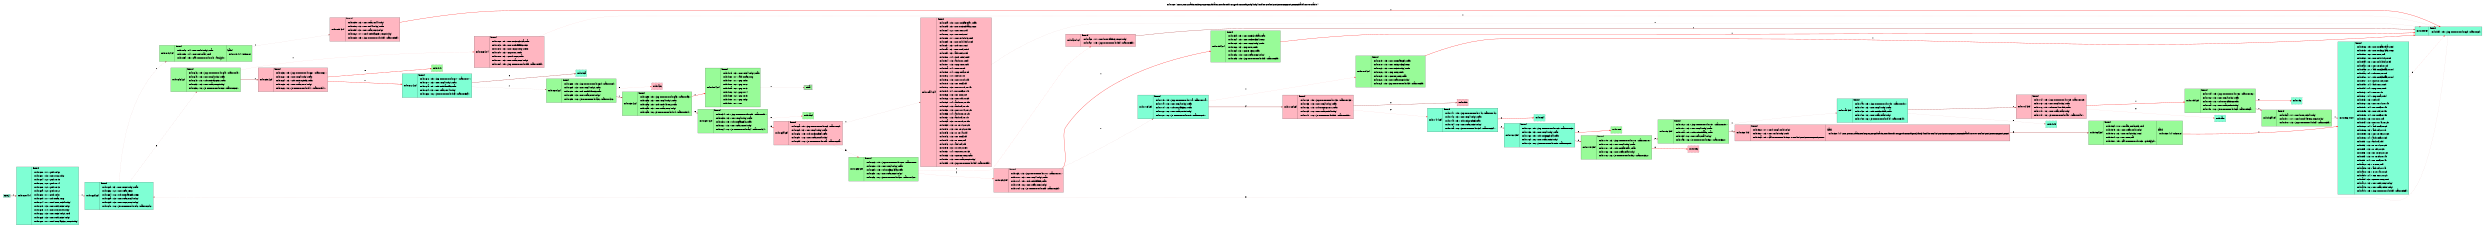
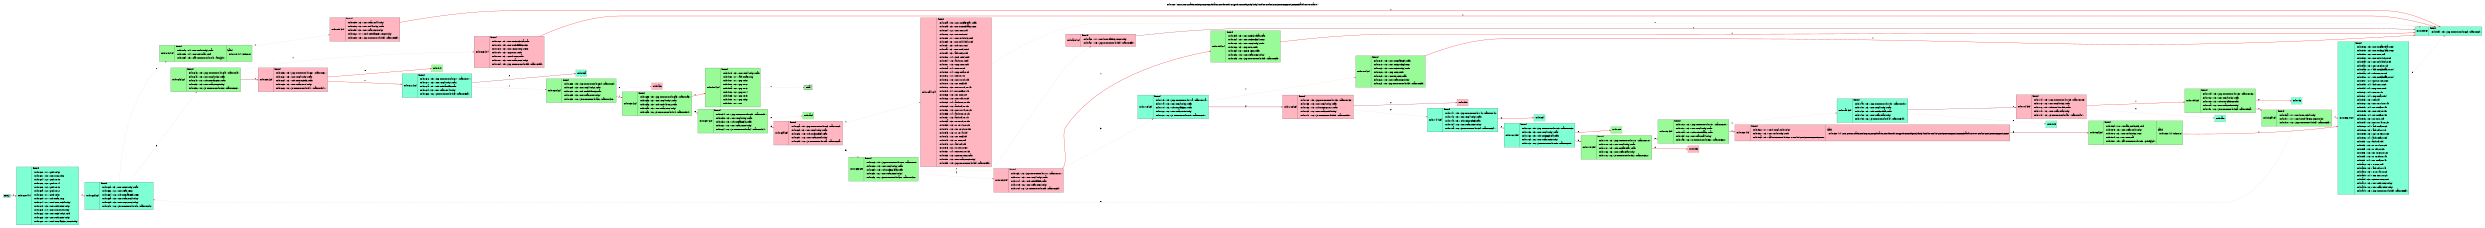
edge "0x40186e [27]" -> "0x401bfd [5]": style dotted -> bold
edge "0x4016fc [25]" -> "0x401715 [25]": label " 7" -> " 3"
edge "0x401bfd [5]" -> "0x40162f [23]": now "0x401b6a [19]" -> "0x40162f [23]"
